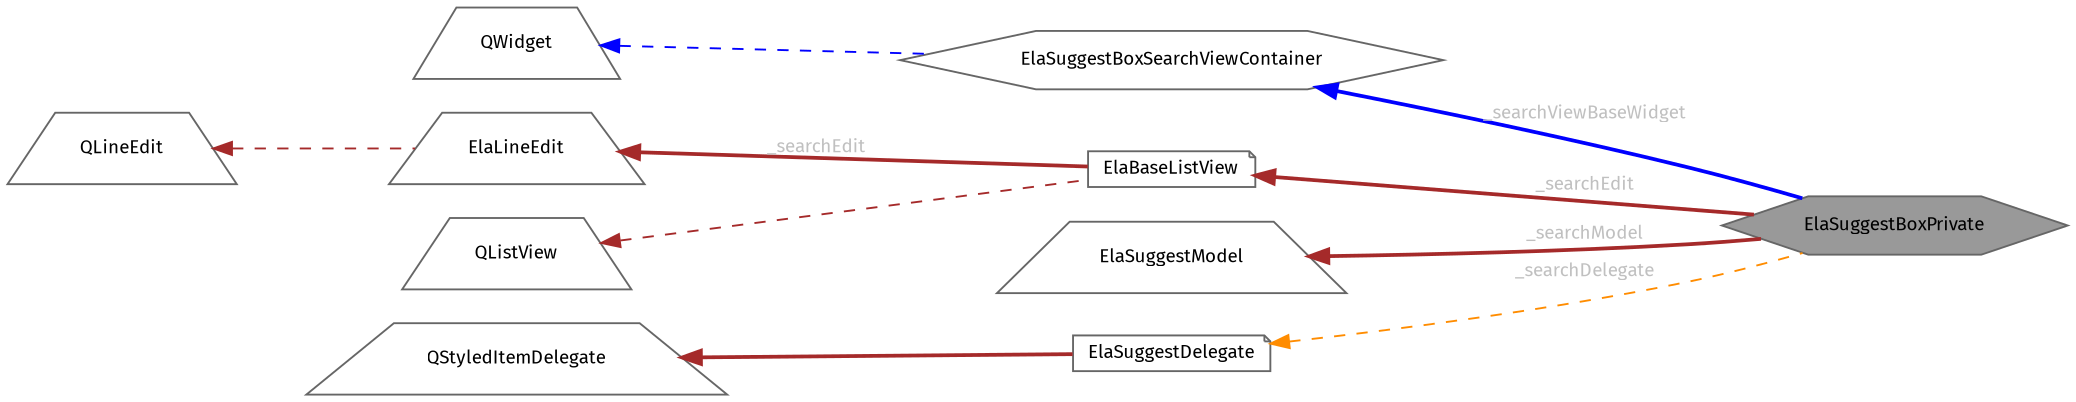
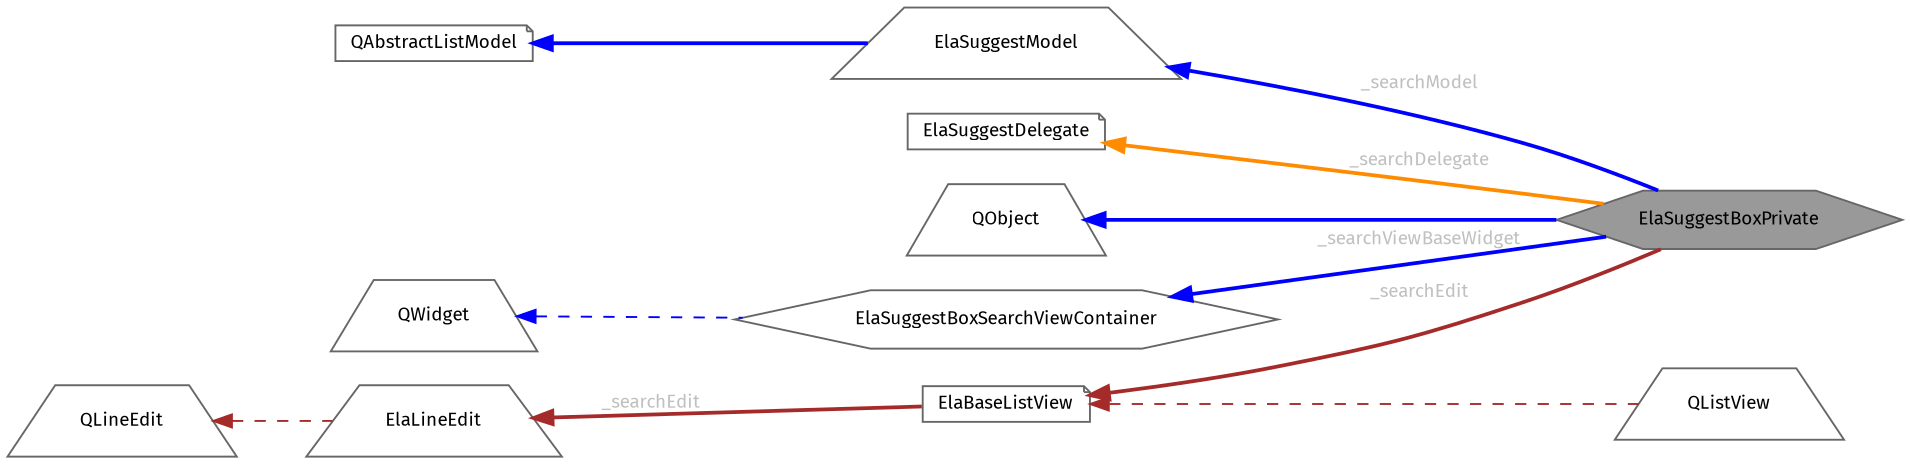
node "QAbstractListModel": added
edge "ElaBaseListView" -> "QListView": reversed
node "QObject": added
edge "ElaSuggestBoxPrivate" -> "ElaSuggestModel": color brown -> blue
edge "ElaSuggestBoxPrivate" -> "ElaSuggestDelegate": style dashed -> bold
node "QStyledItemDelegate": removed
